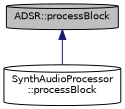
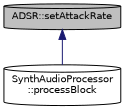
node "ADSR::processBlock": label "ADSR::processBlock" -> "ADSR::setAttackRate"
